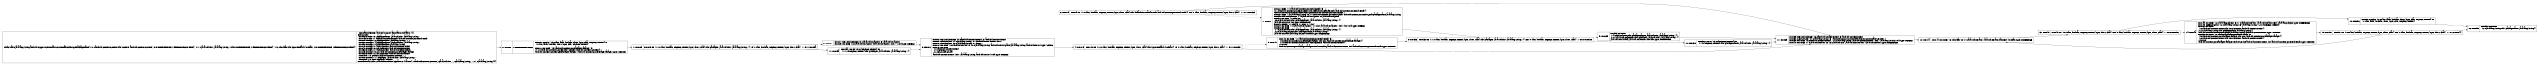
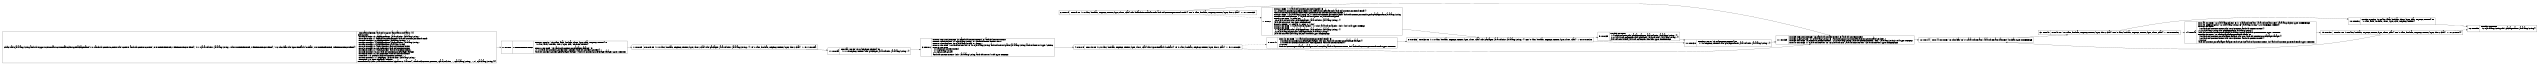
edge "9: 0x0035" -> "11: 0x0039": now "9: 0x0035" -> "10: 0x0038"
node "2: 0x0007": removed
